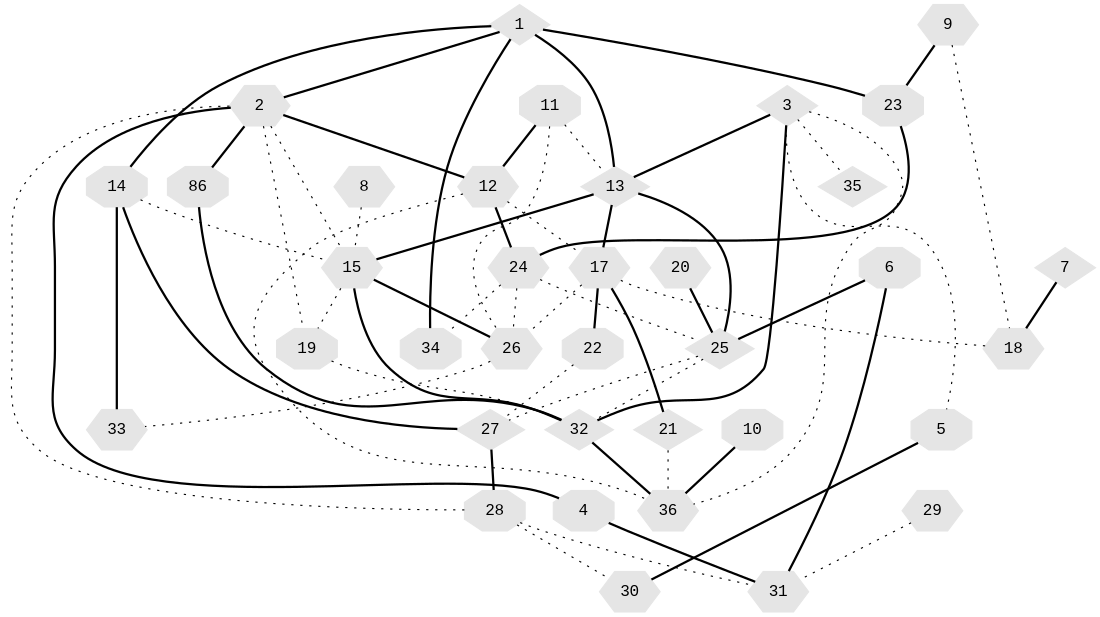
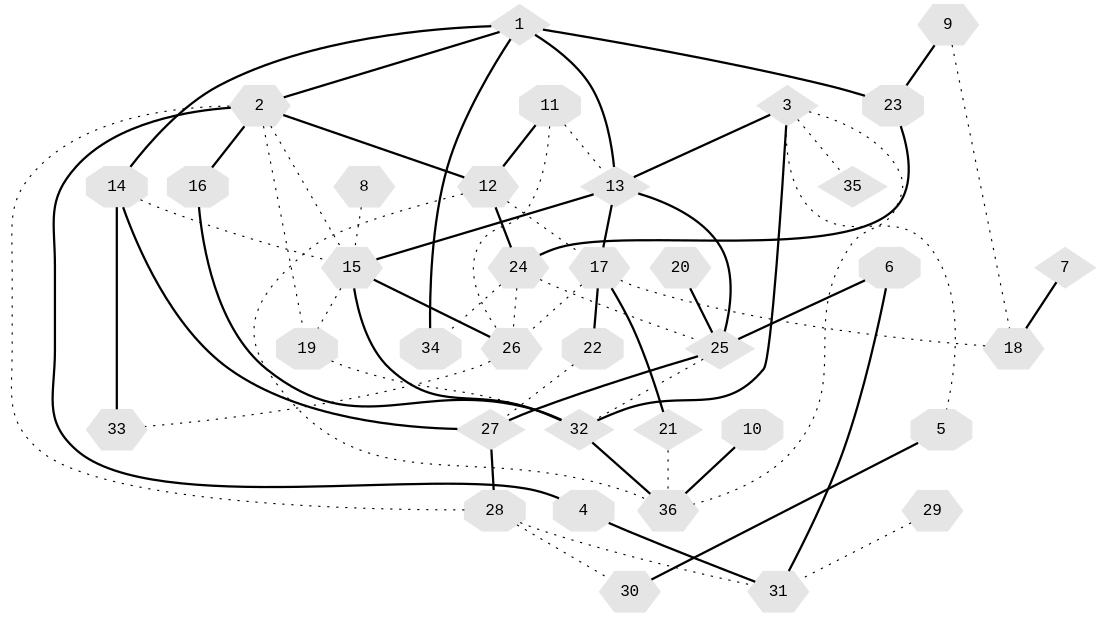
node "86": label "86" -> "16"
edge "25" -- "27": style dotted -> bold
